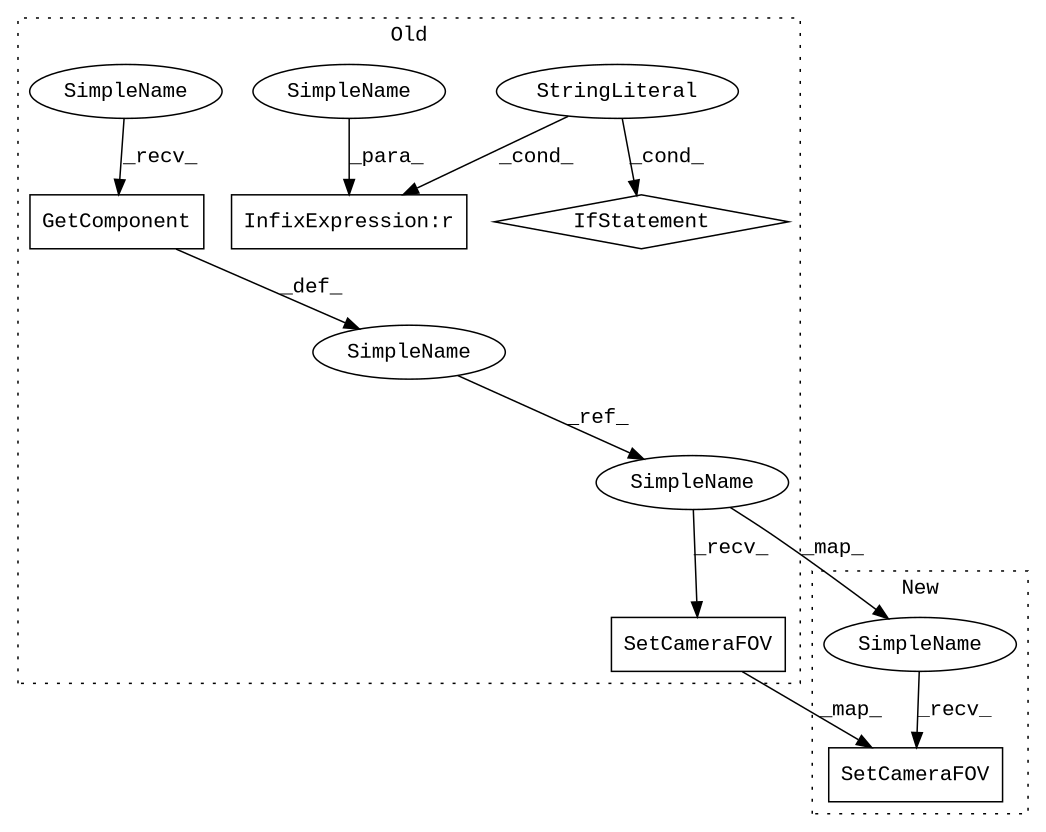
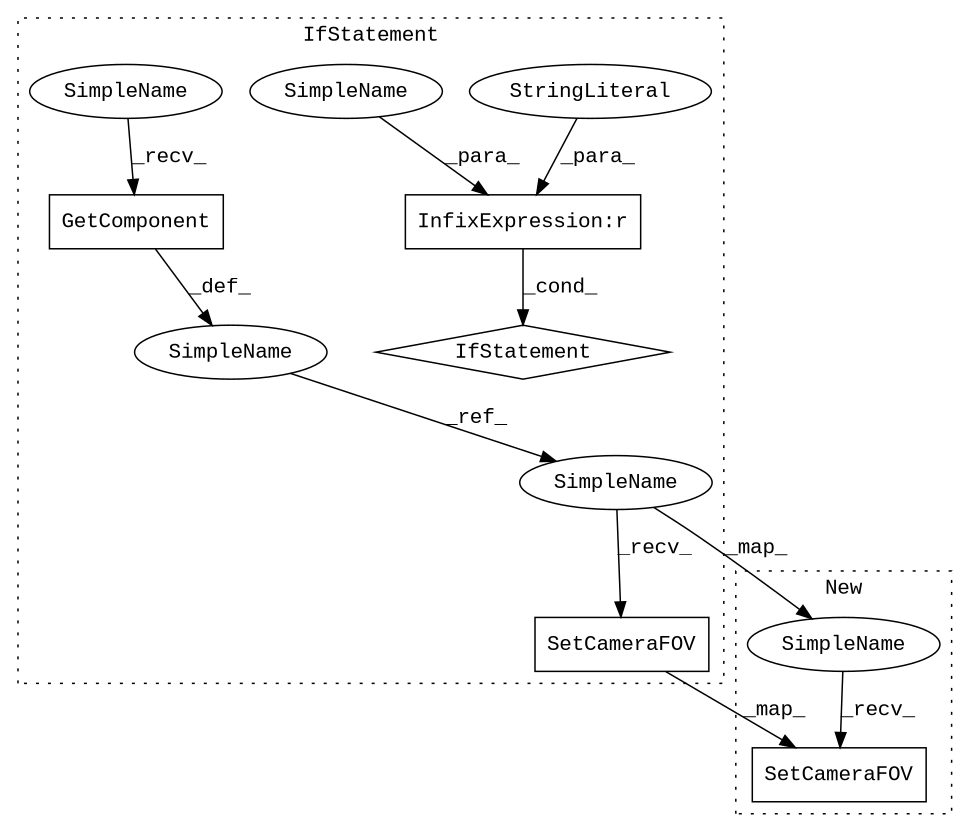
cluster "Old": label "Old" -> "IfStatement"
edge "StringLiteral" -> "IfStatement": now "InfixExpression:r" -> "IfStatement"
edge "StringLiteral" -> "InfixExpression:r": label "_cond_" -> "_para_"
